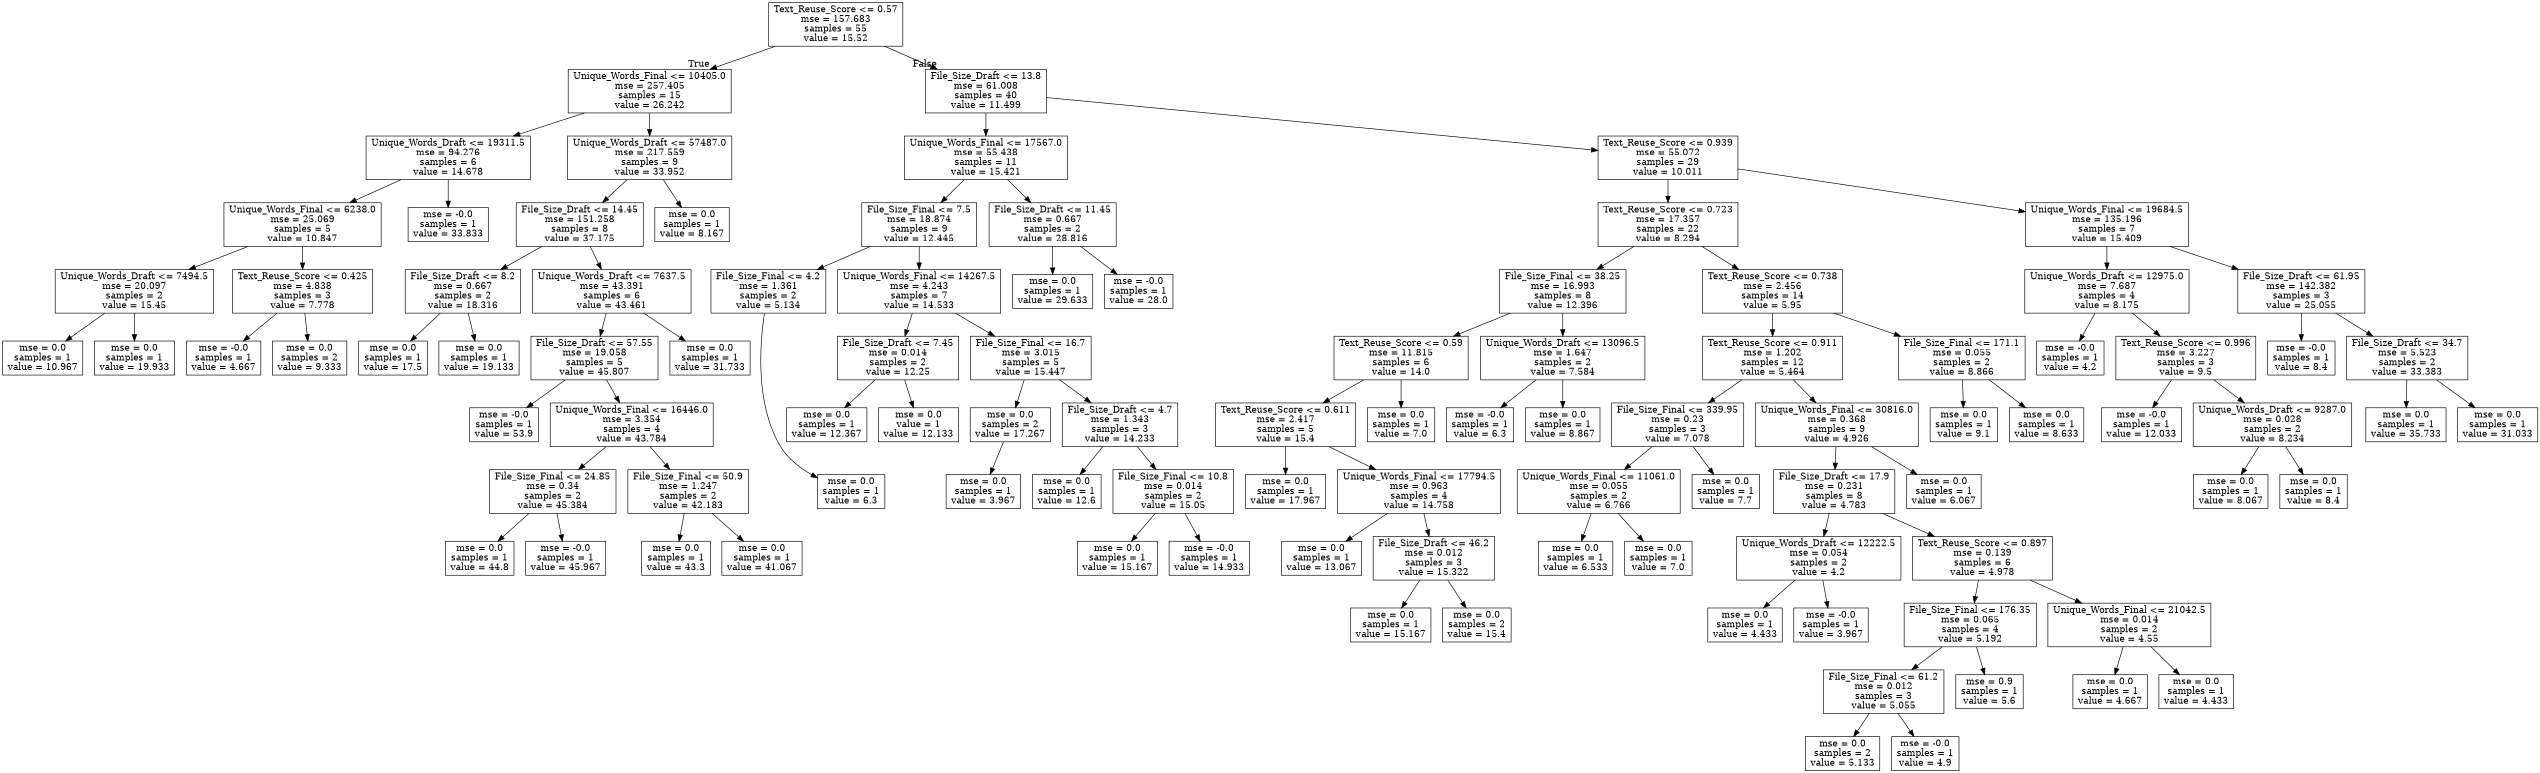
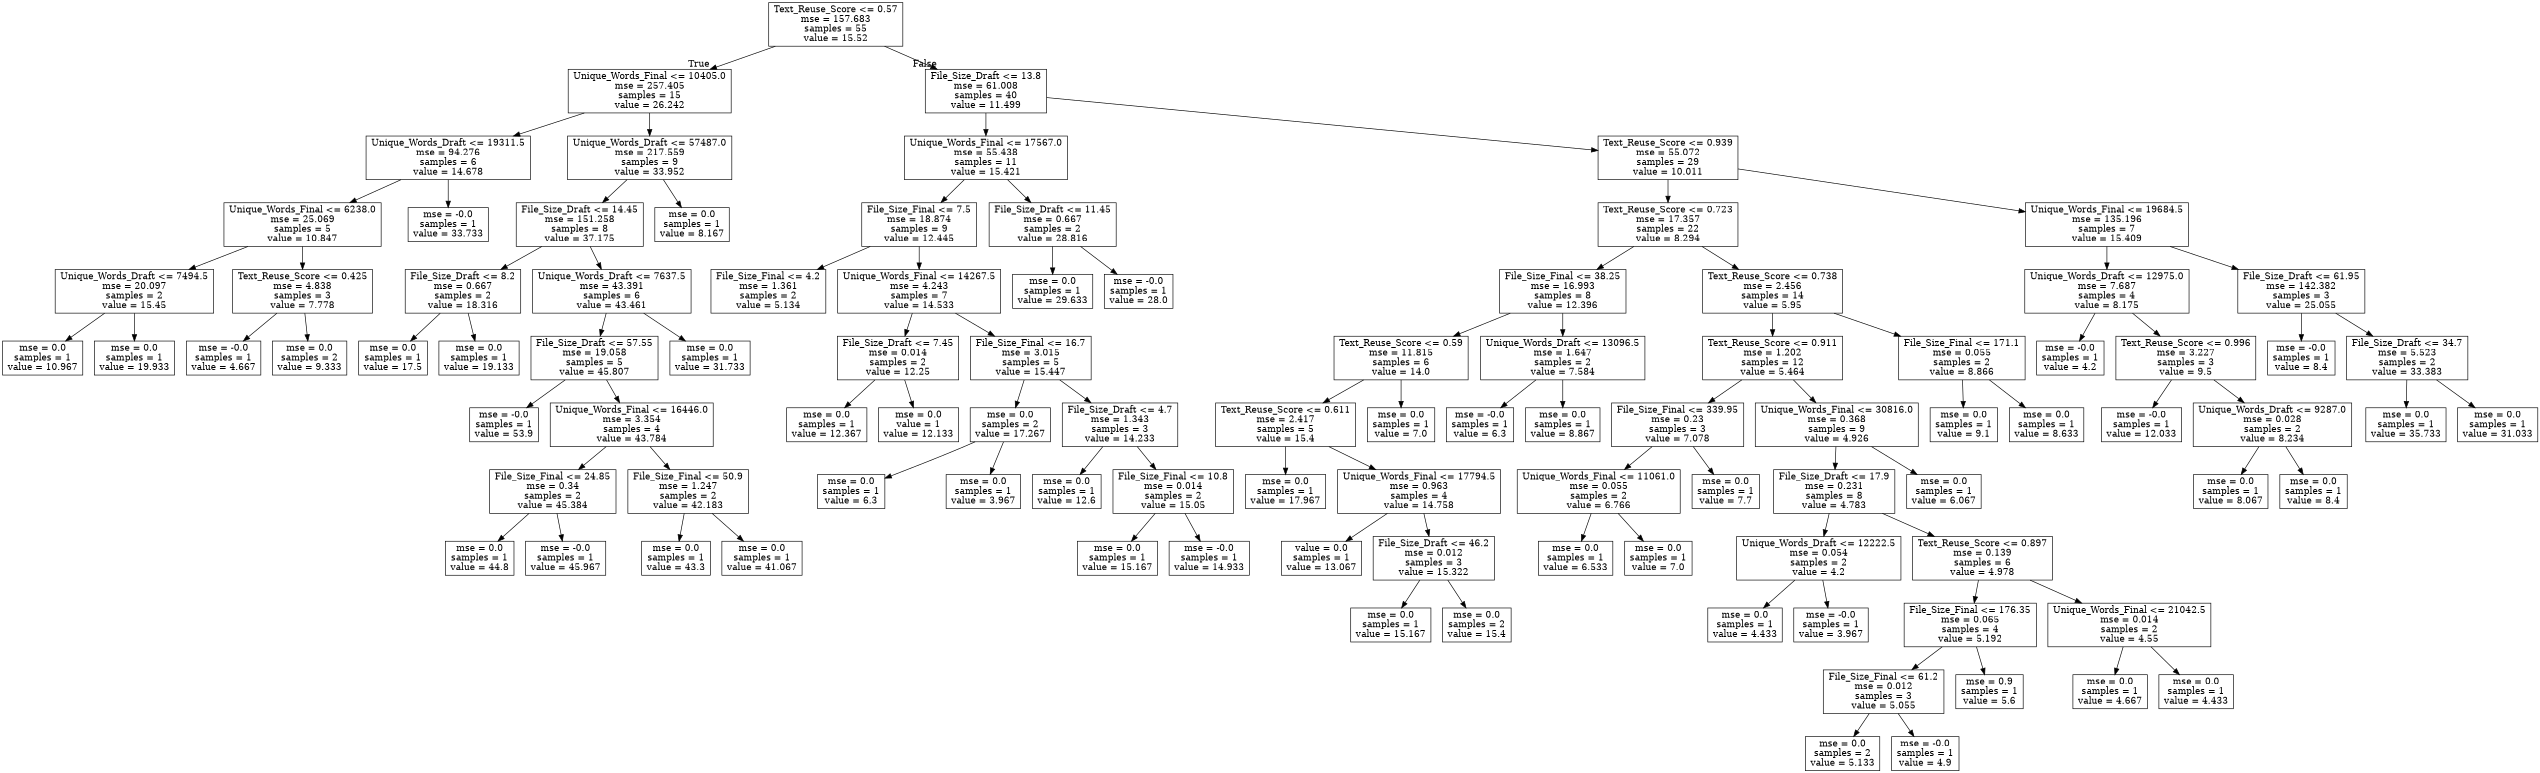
node "mse = -0.0 samples = 1 value = 33.833": label "mse = -0.0 samples = 1 value = 33.833" -> "mse = -0.0 samples = 1 value = 33.733"
edge "File_Size_Final <= 4.2 mse = 1.361 samples = 2 value = 5.134" -> "mse = 0.0 samples = 1 value = 6.3": now "mse = 0.0 samples = 2 value = 17.267" -> "mse = 0.0 samples = 1 value = 6.3"
node "mse = 0.0 samples = 1 value = 13.067": label "mse = 0.0 samples = 1 value = 13.067" -> "value = 0.0 samples = 1 value = 13.067"
